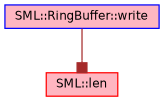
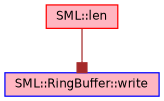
edge "SML::RingBuffer::write" -> "SML::len": reversed
